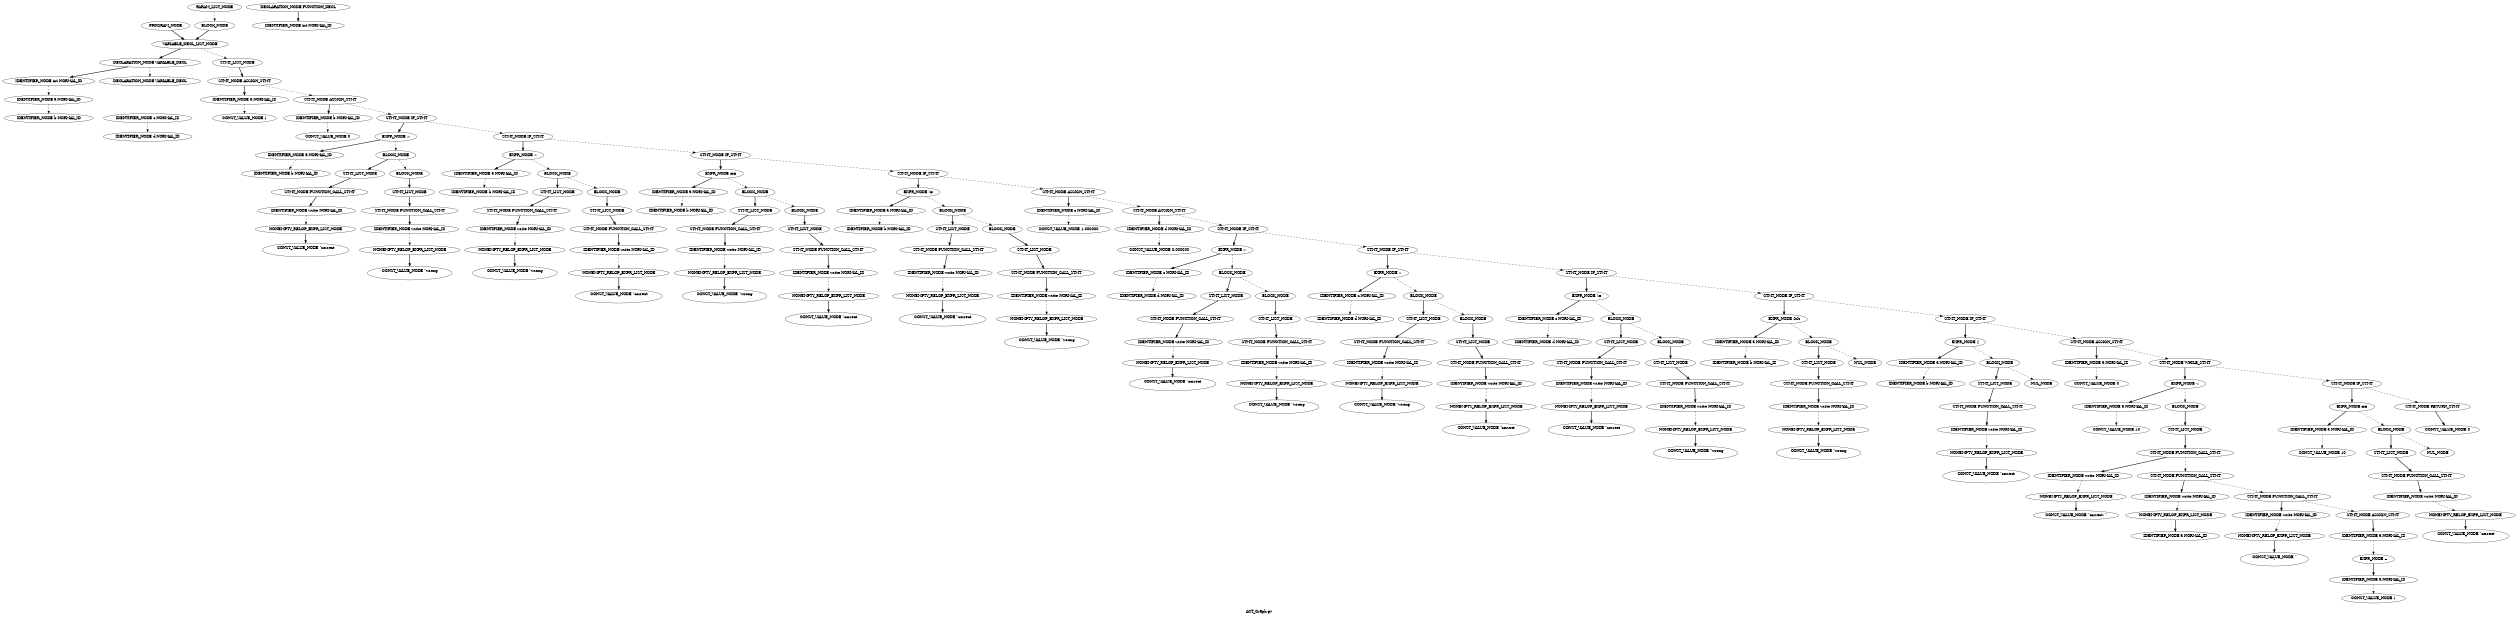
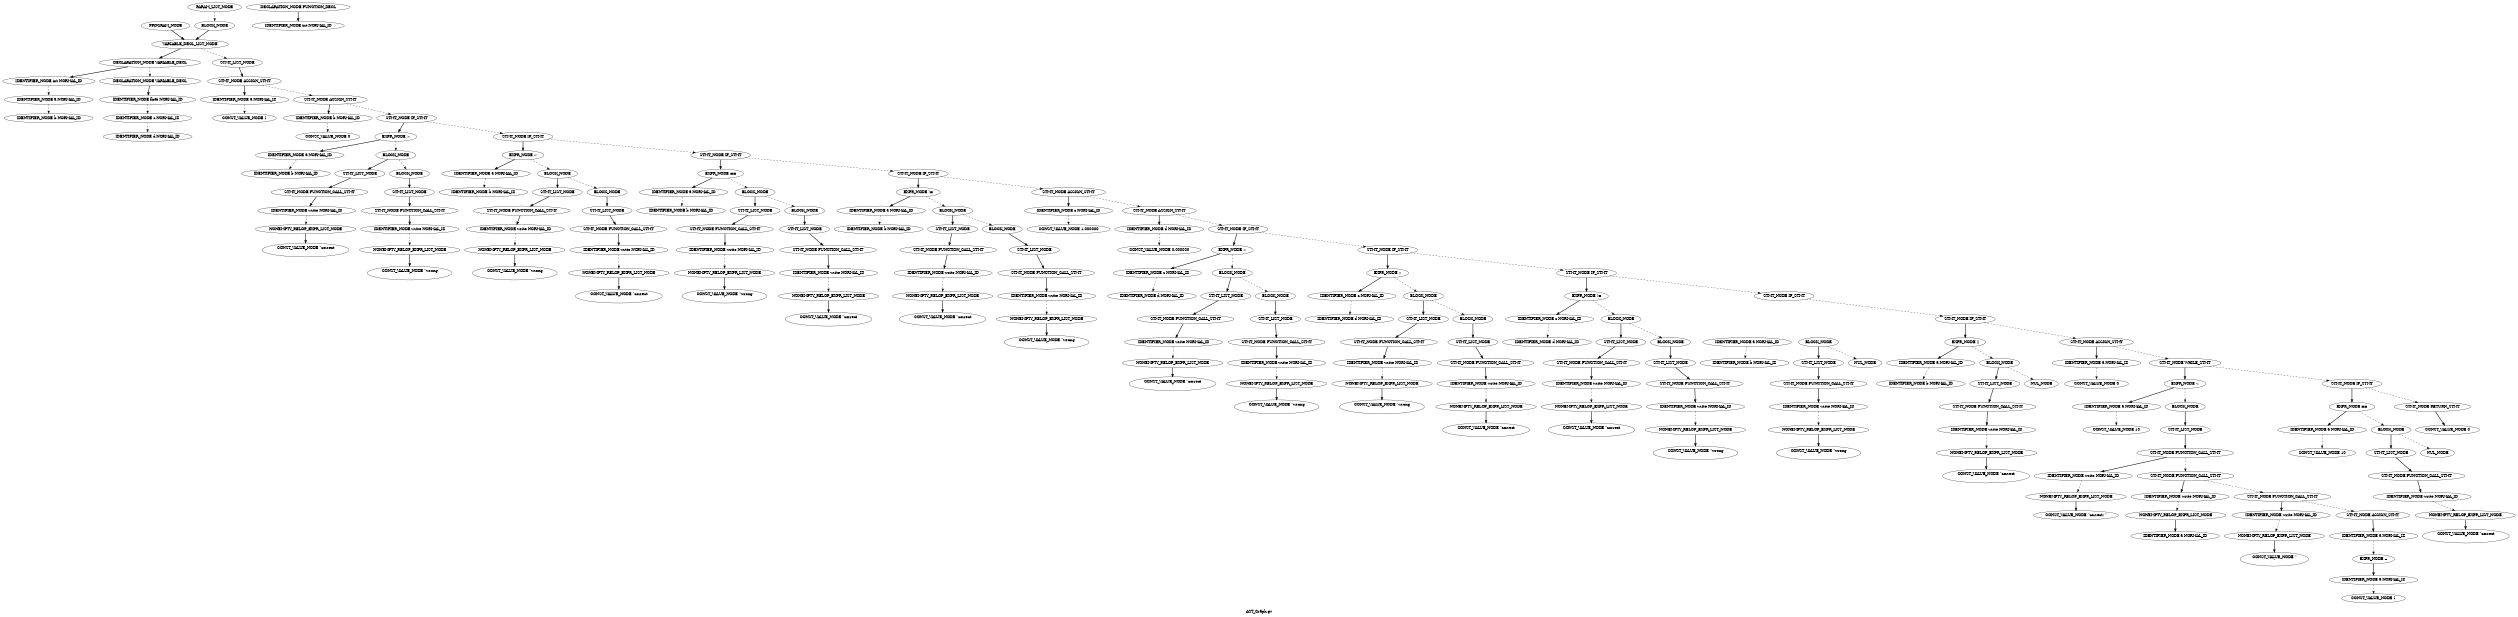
node "IDENTIFIER_NODE float NORMAL_ID": added
node "EXPR_NODE &&": removed
